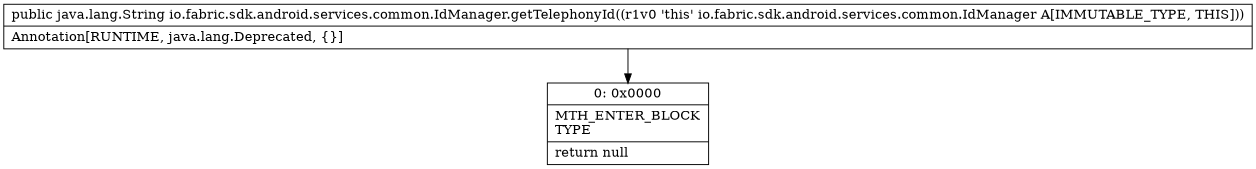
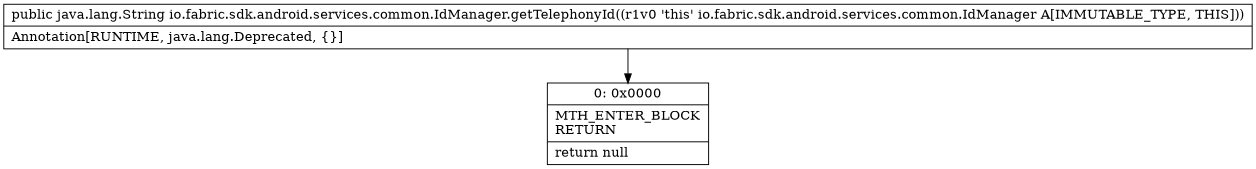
node "0: 0x0000": text "TYPE" -> "RETURN"
